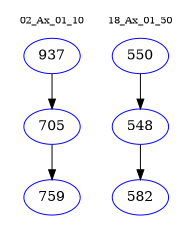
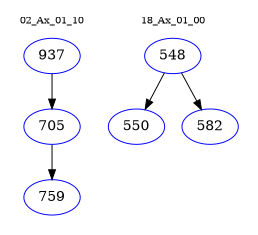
cluster "18_Ax_01_50": label "18_Ax_01_50" -> "18_Ax_01_00"
edge "550" -> "548": reversed
